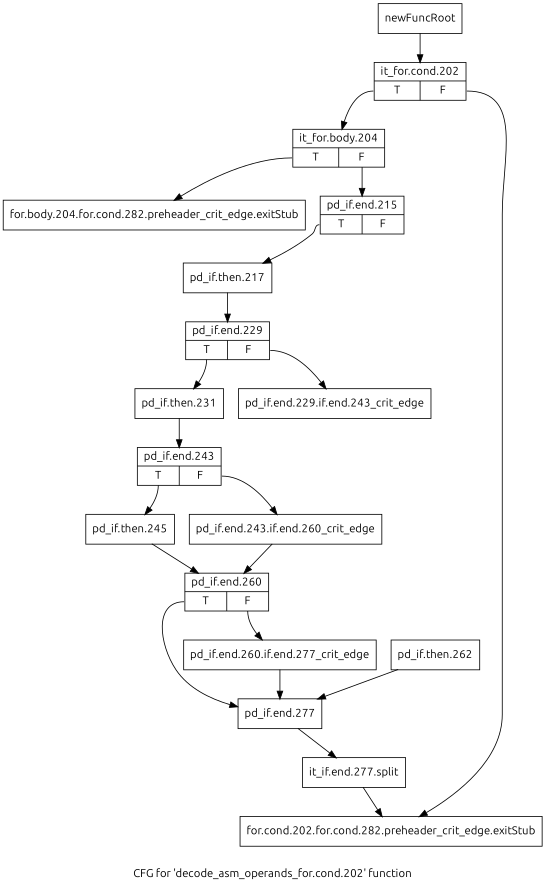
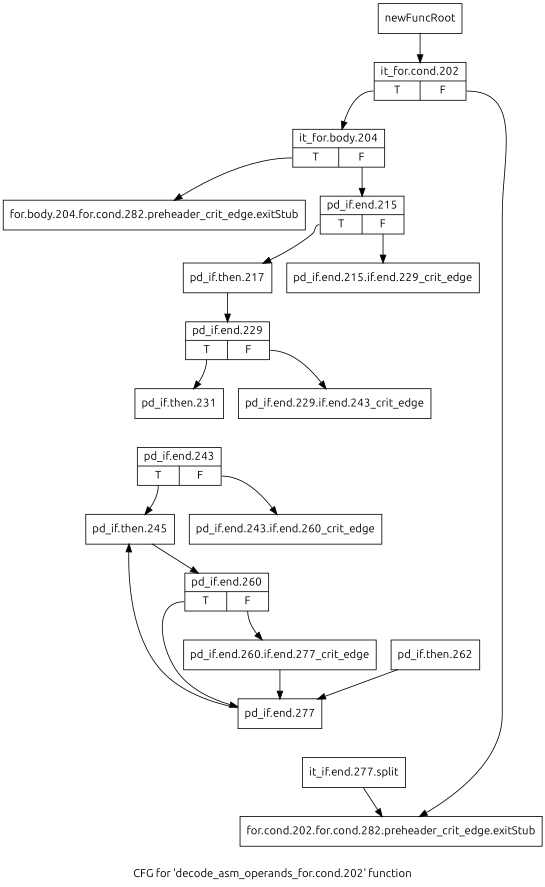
node "pd_if.end.215.if.end.229_crit_edge": added
edge "pd_if.then.231" -> "pd_if.end.243": removed
edge "pd_if.end.243.if.end.260_crit_edge" -> "pd_if.end.260": removed
edge "pd_if.end.277" -> "it_if.end.277.split": now "pd_if.end.277" -> "pd_if.then.245"
